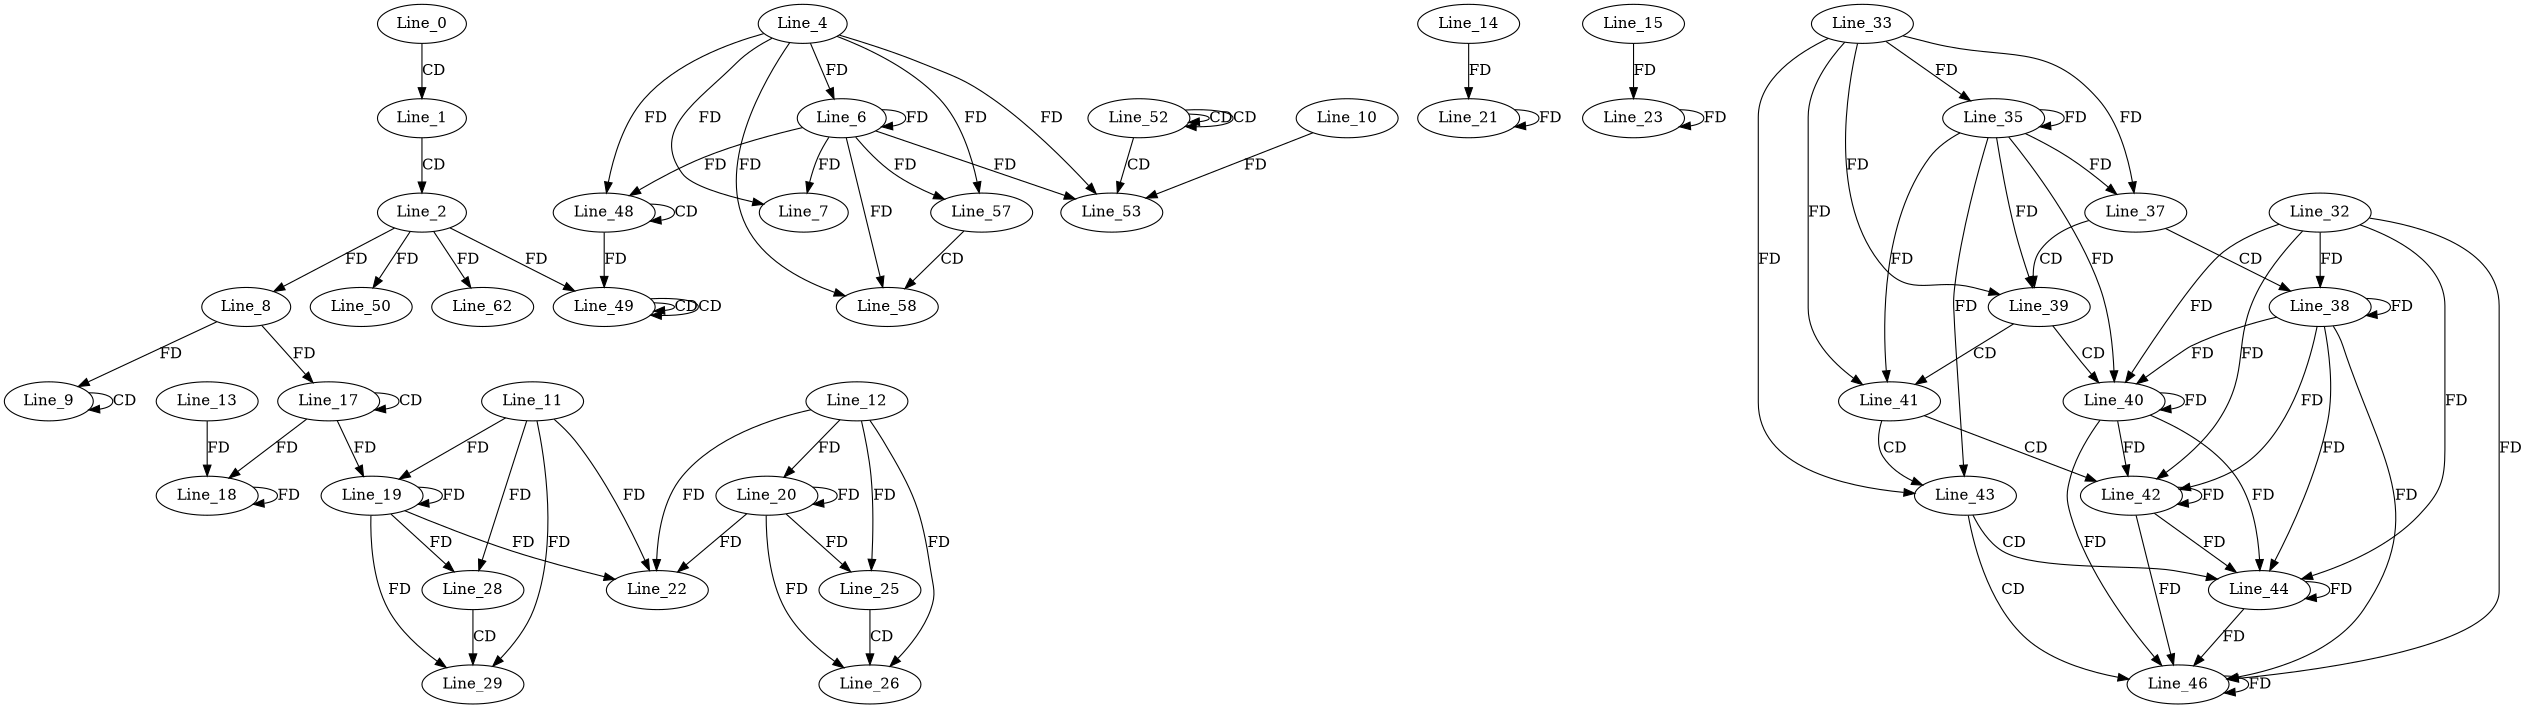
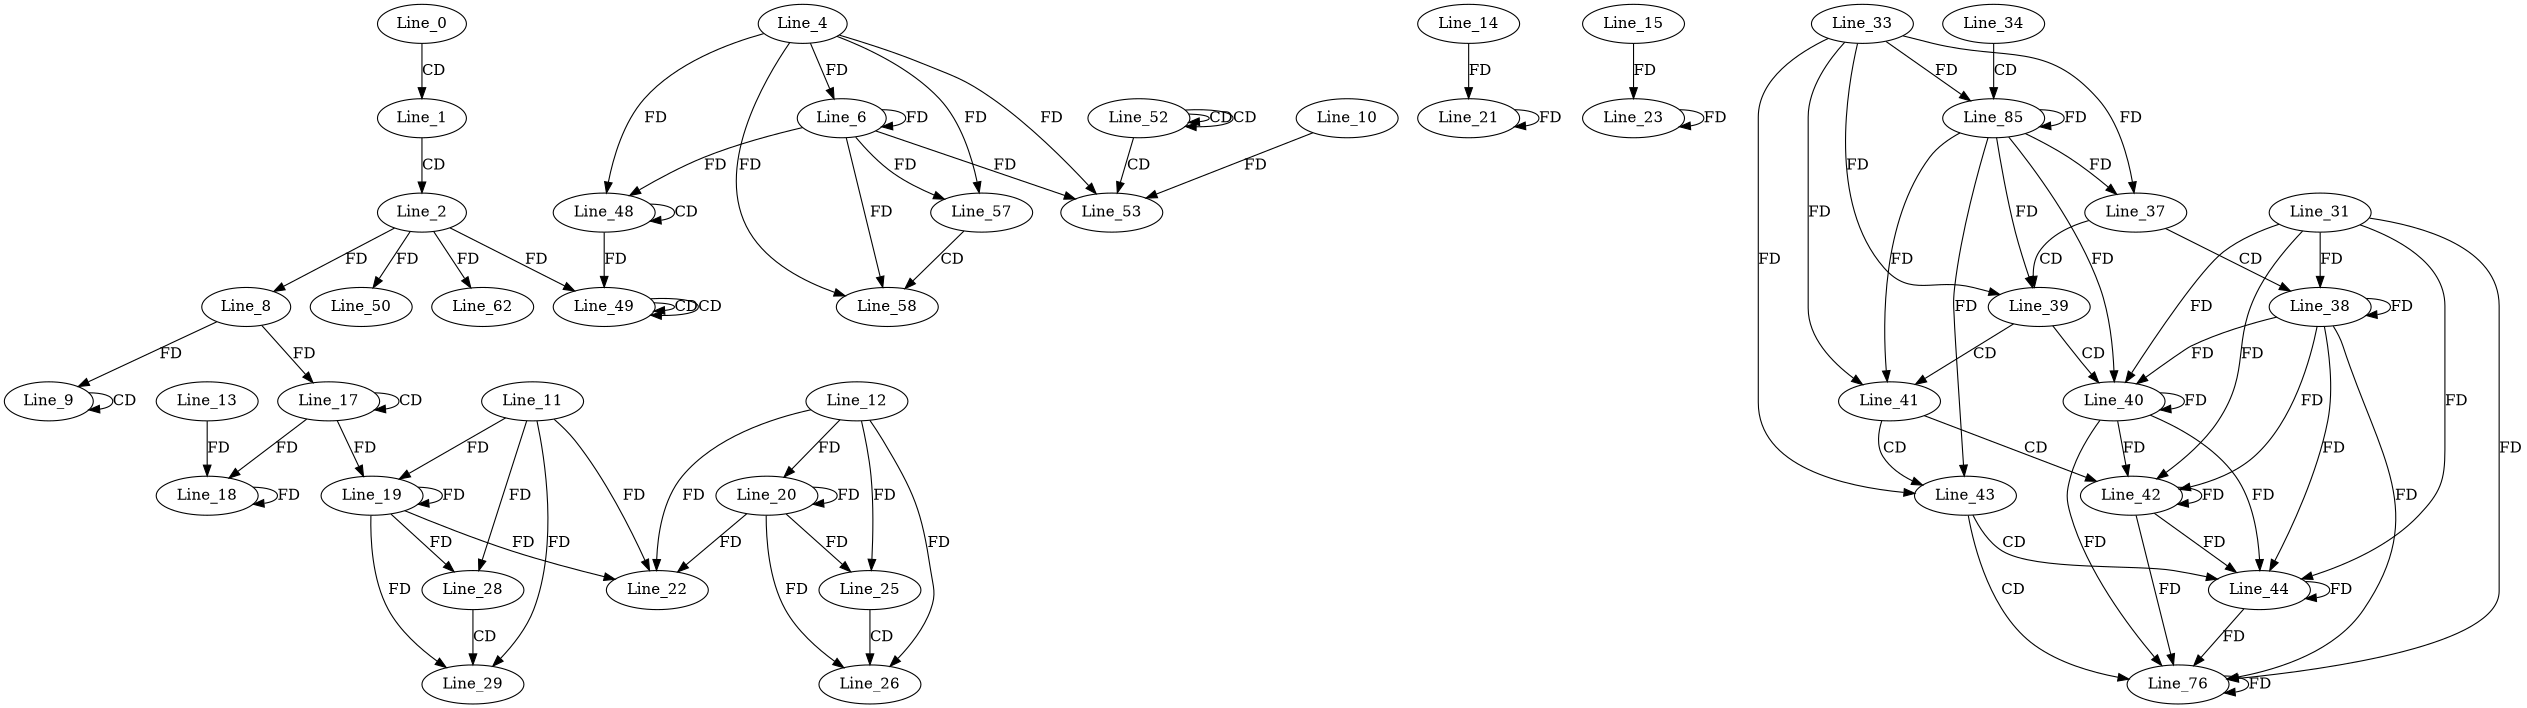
node "Line_34": added
node "Line_35": label "Line_35" -> "Line_85"
node "Line_7": removed
node "Line_32": label "Line_32" -> "Line_31"
node "Line_46": label "Line_46" -> "Line_76"
